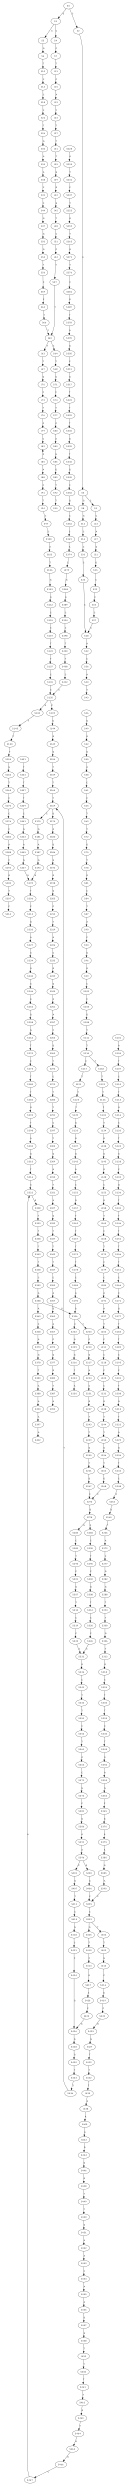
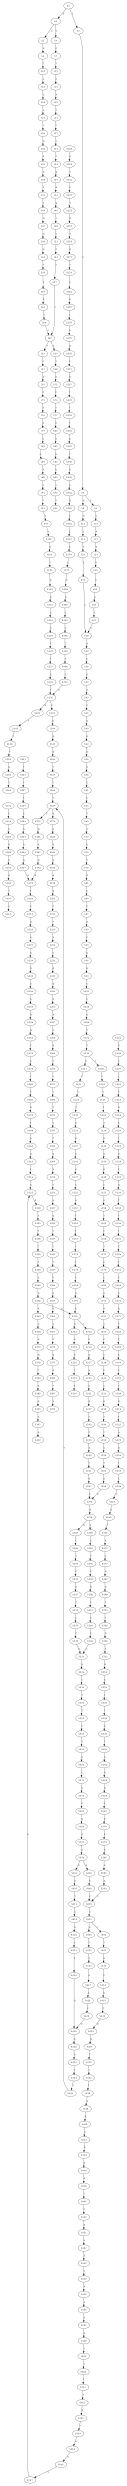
edge "S85" -> "S82": reversed
edge "S43" -> "S46": added, label "T"
edge "S165" -> "S170": removed, label "C"
